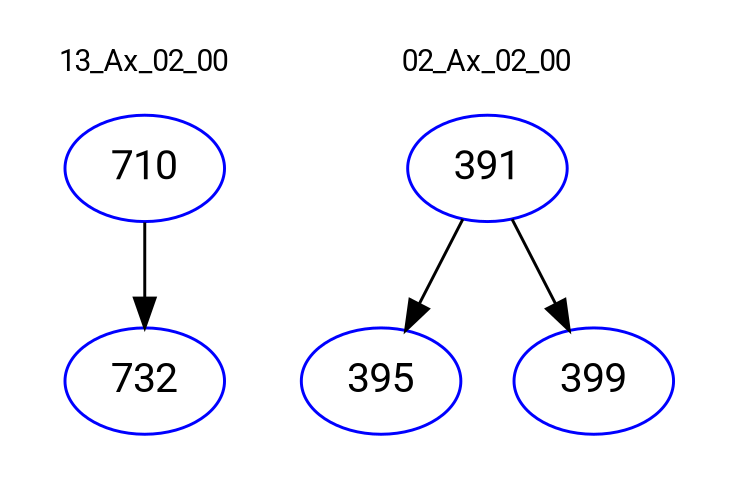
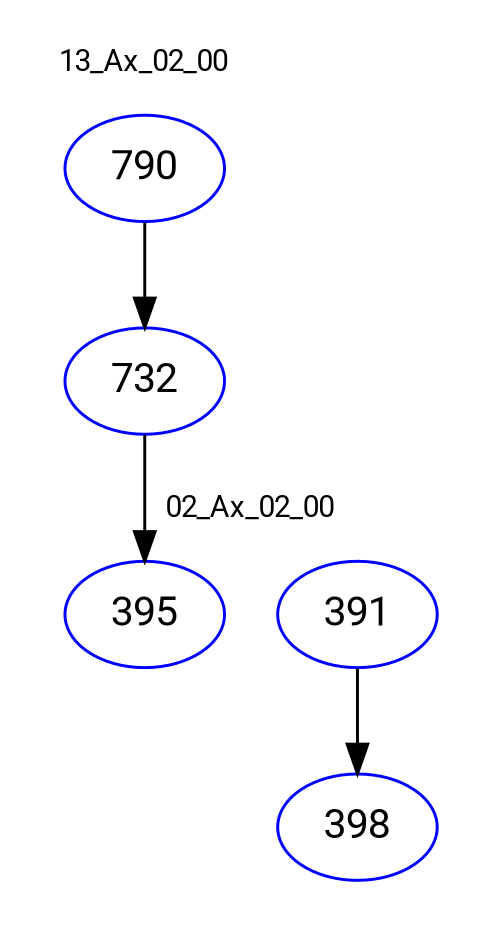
node "710": label "710" -> "790"
edge "391" -> "395": now "732" -> "395"
node "399": label "399" -> "398"
